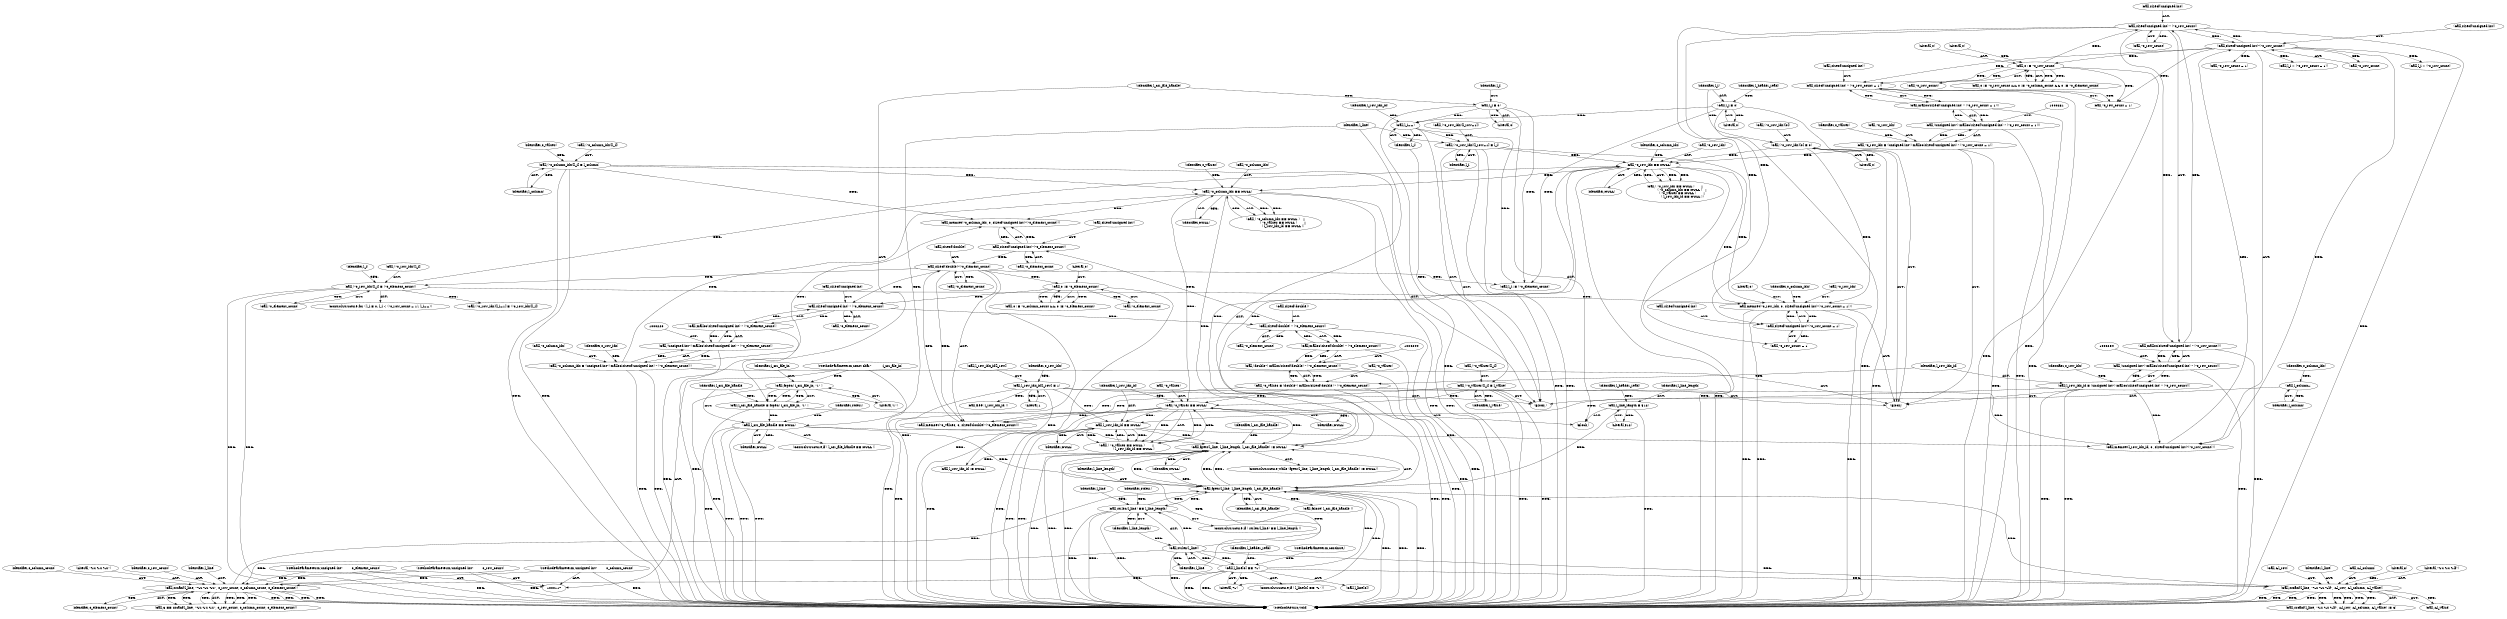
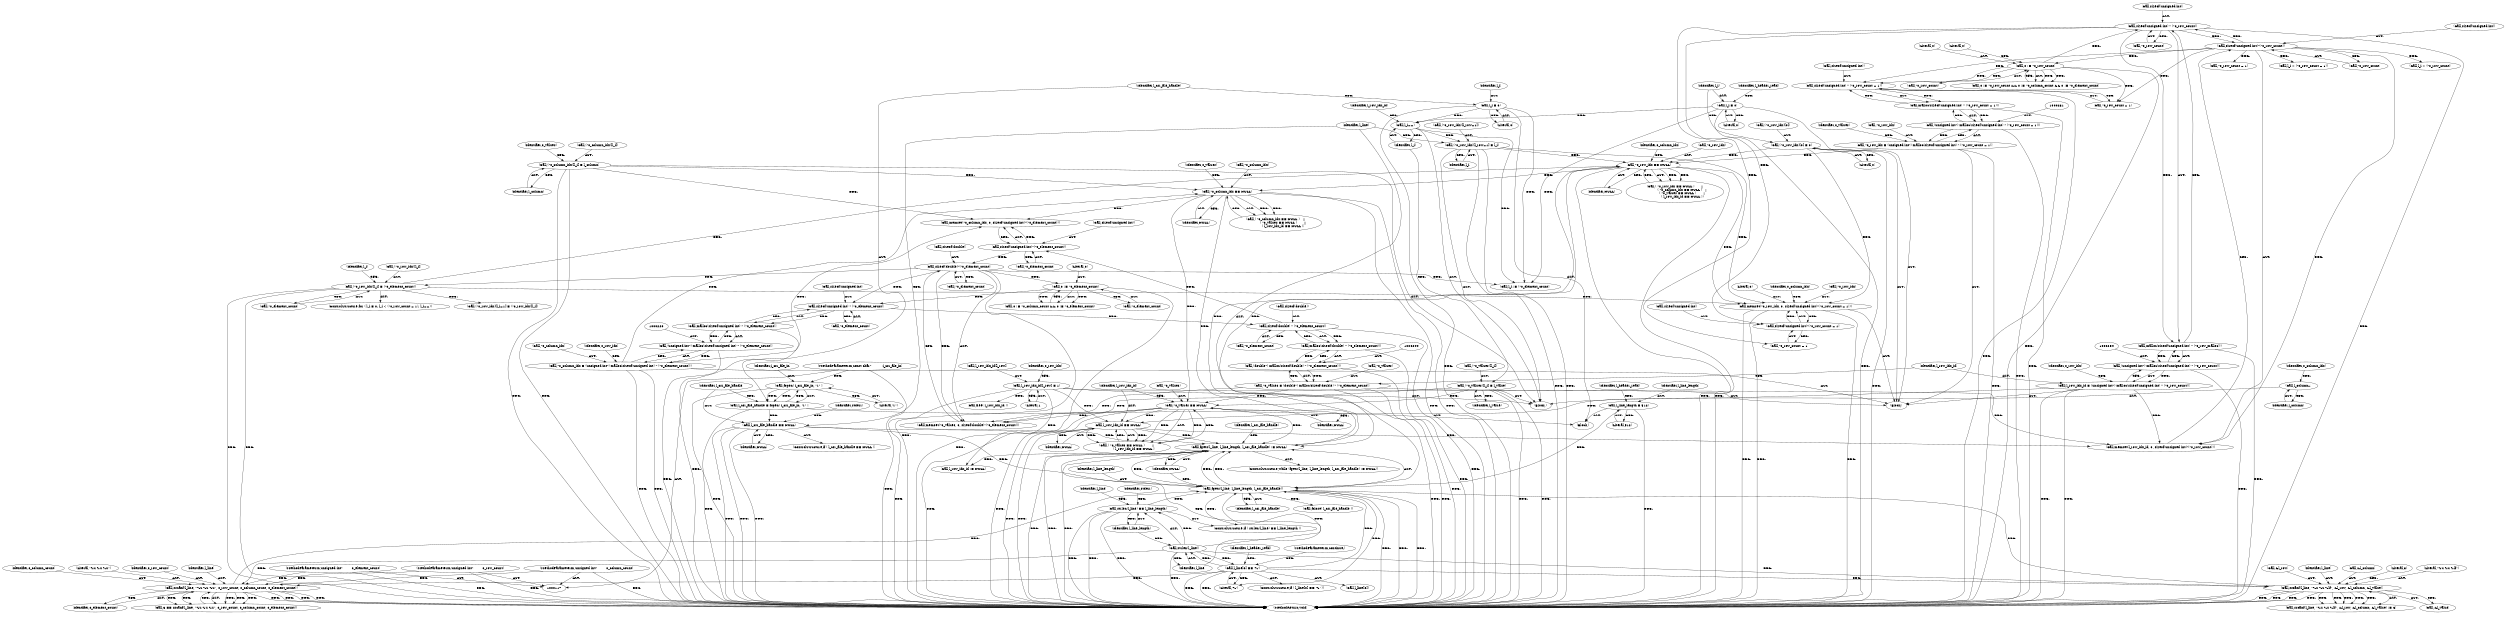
node "(Call,malloc(sizeof(unsigned int) * (*o_row_count)))": label "(Call,malloc(sizeof(unsigned int) * (*o_row_count)))" -> "(Call,malloc(sizeof(unsigned int) * (*o_row_malloc)))"
edge "(Call,fgets(l_line, l_line_length, l_csr_file_handle))" -> "(Call,strlen(l_line) == l_line_length)": now "(Call,fgets(l_line, l_line_length, l_csr_file_handle))" -> "(ControlStructure,if ( strlen(l_line) == l_line_length ))"
